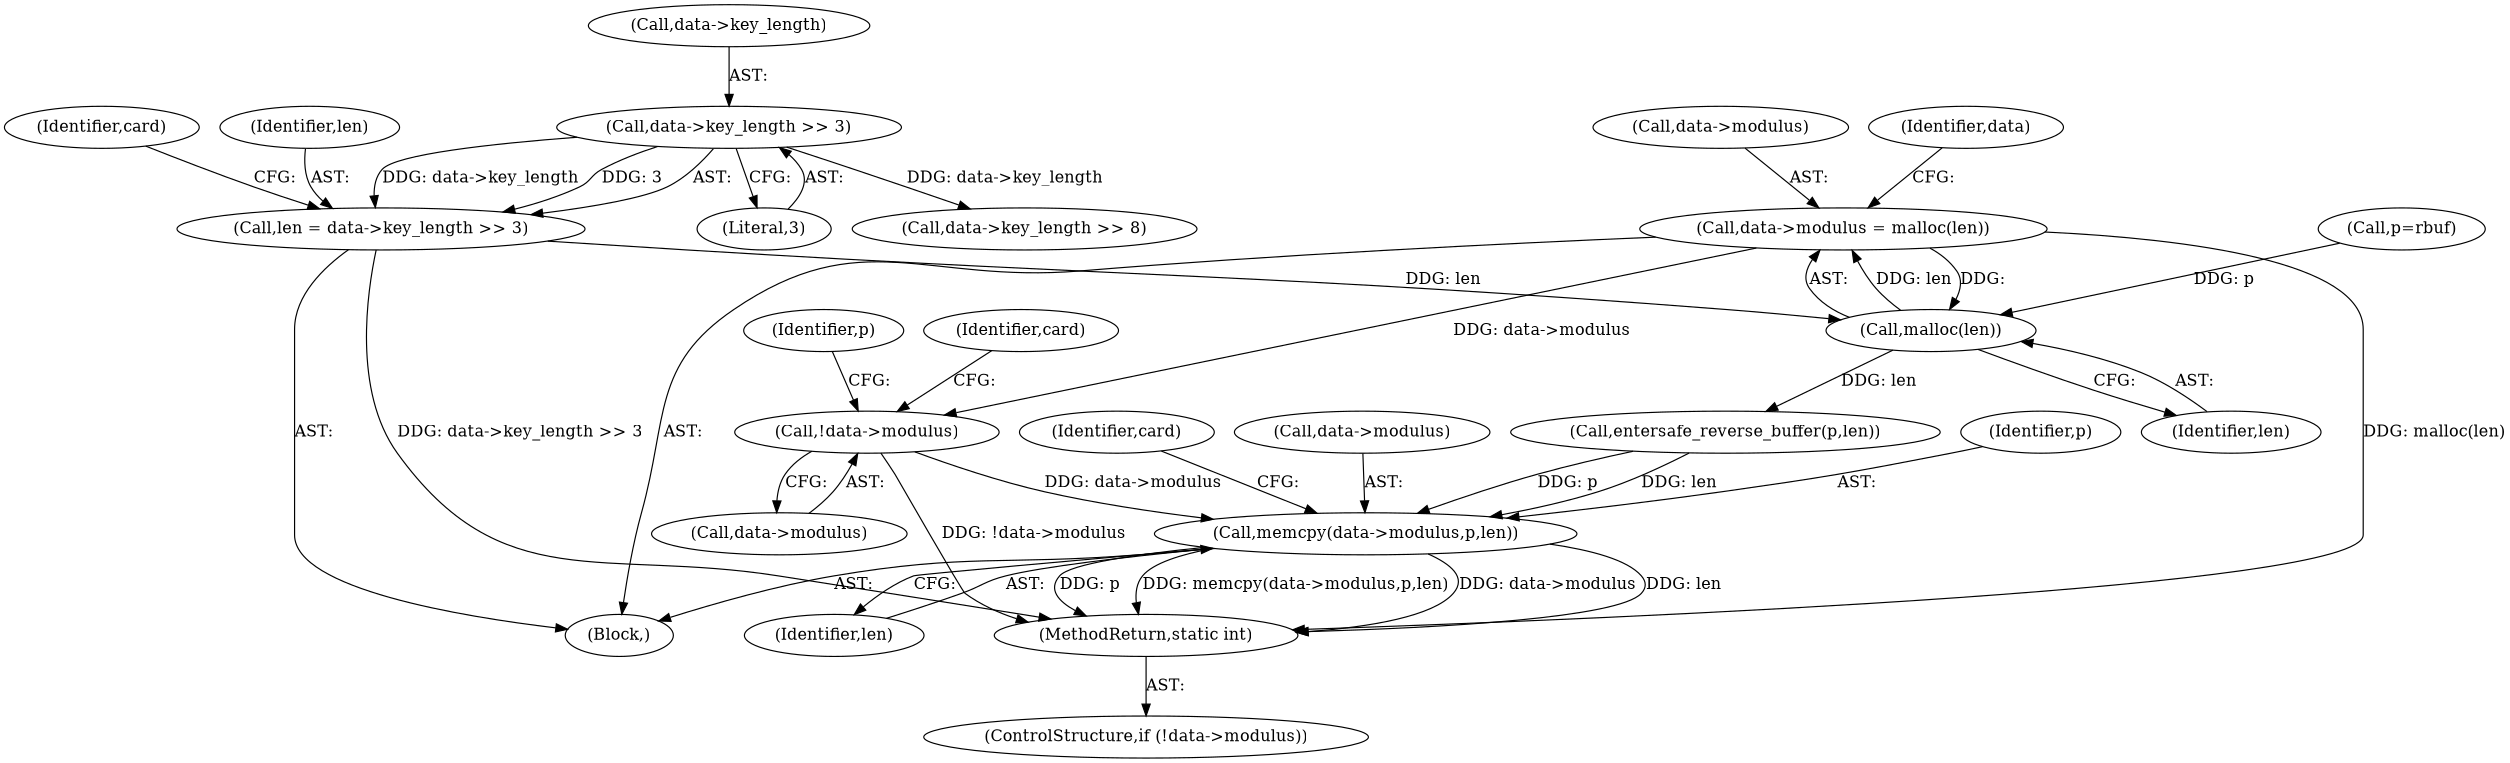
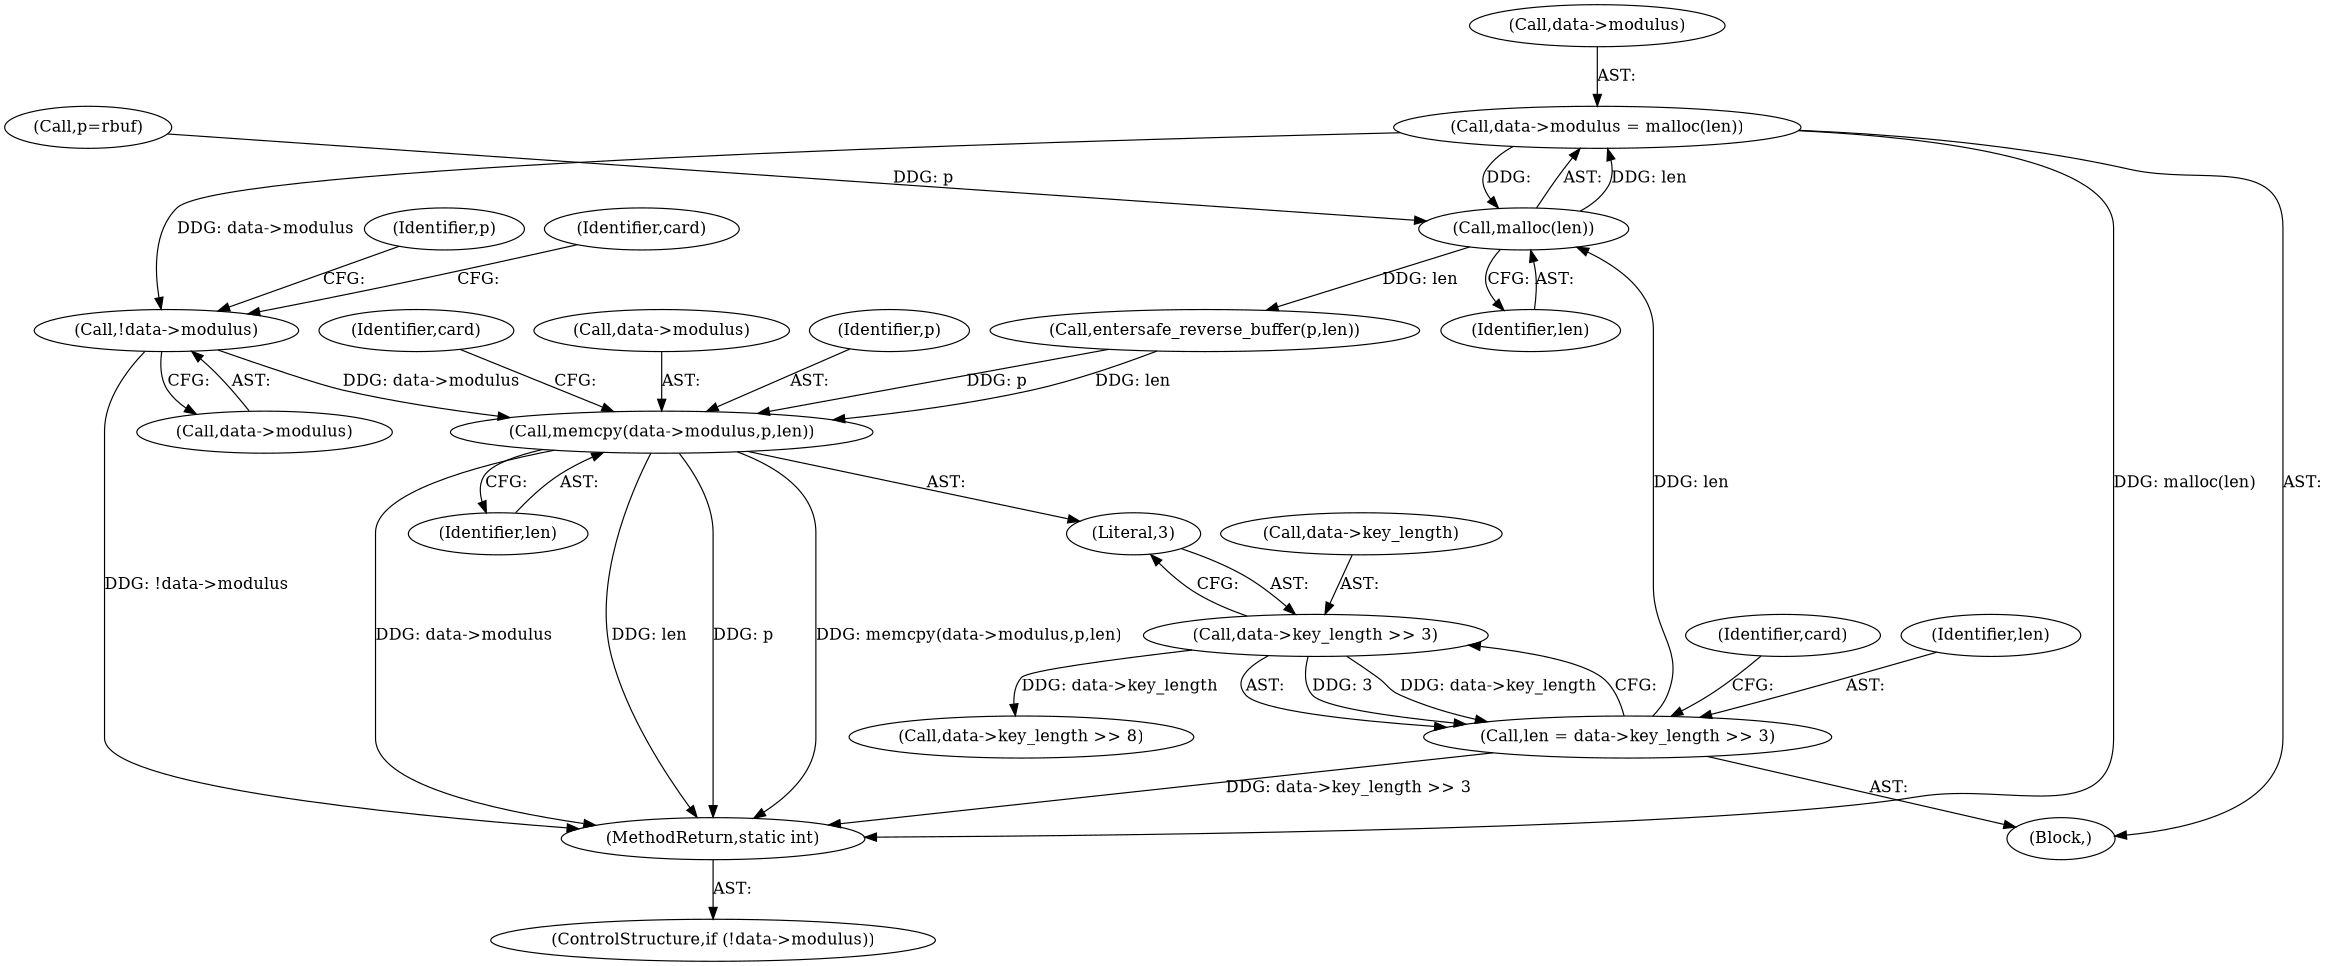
node "(Identifier,data)": removed
edge "(Call,memcpy(data->modulus,p,len))" -> "(Block,)": now "(Call,memcpy(data->modulus,p,len))" -> "(Literal,3)"
edge "(Call,len = data->key_length >> 3)" -> "(Call,data->key_length >> 3)": added, label "CFG:"
